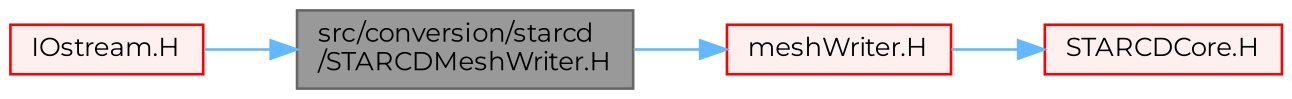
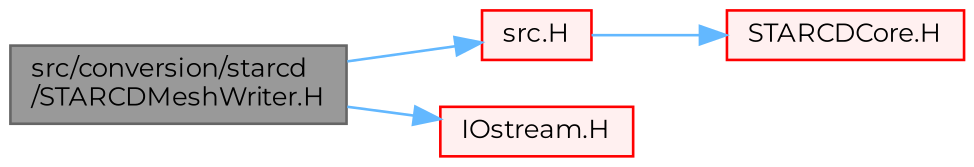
edge "IOstream.H" -> "src/conversion/starcd /STARCDMeshWriter.H": reversed
node "meshWriter.H": label "meshWriter.H" -> "src.H"
